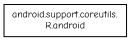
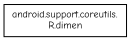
node "android.support.coreutils. R.android": label "android.support.coreutils. R.android" -> "android.support.coreutils. R.dimen"
